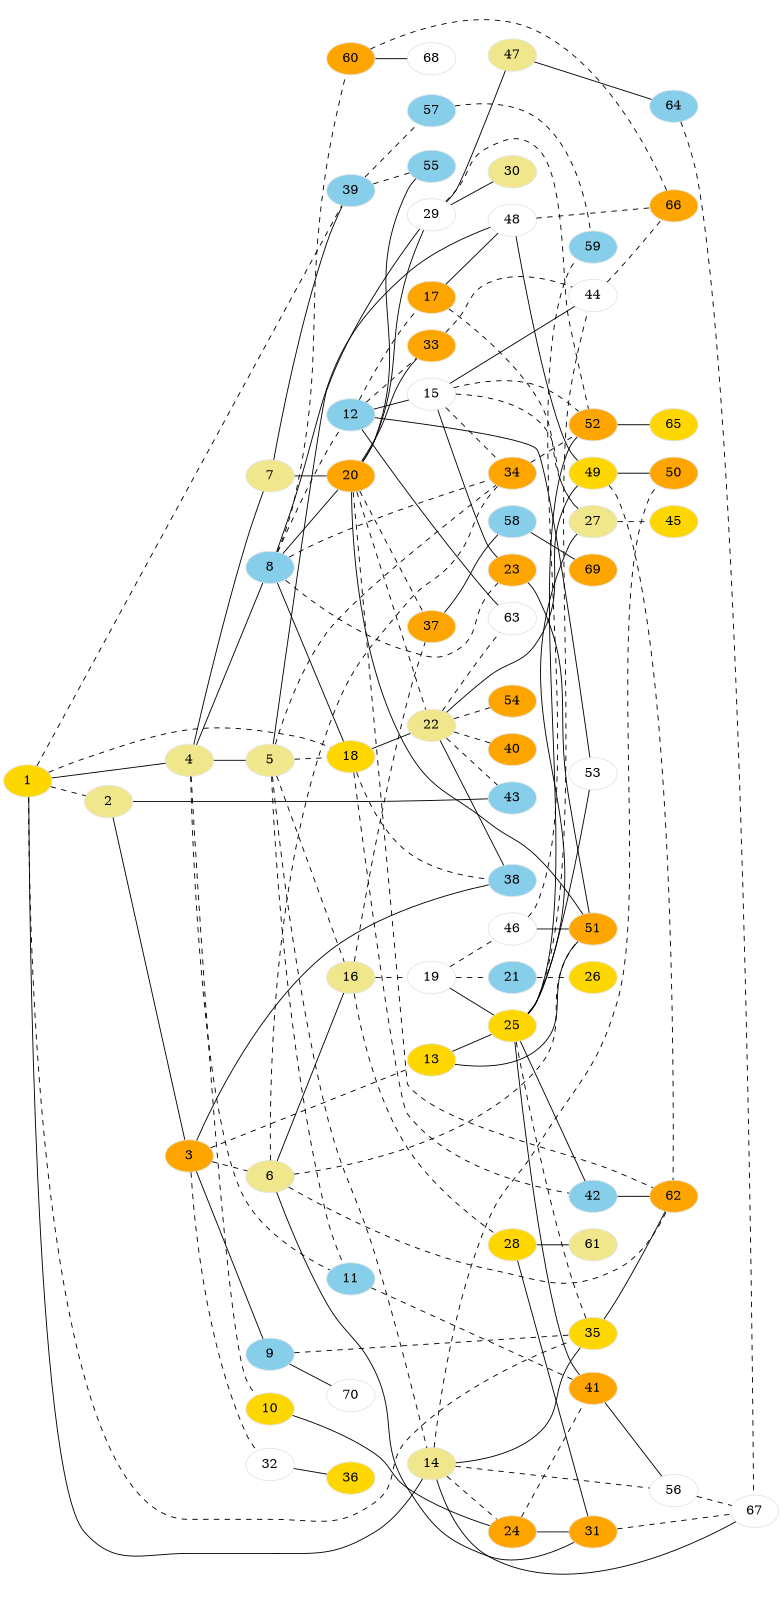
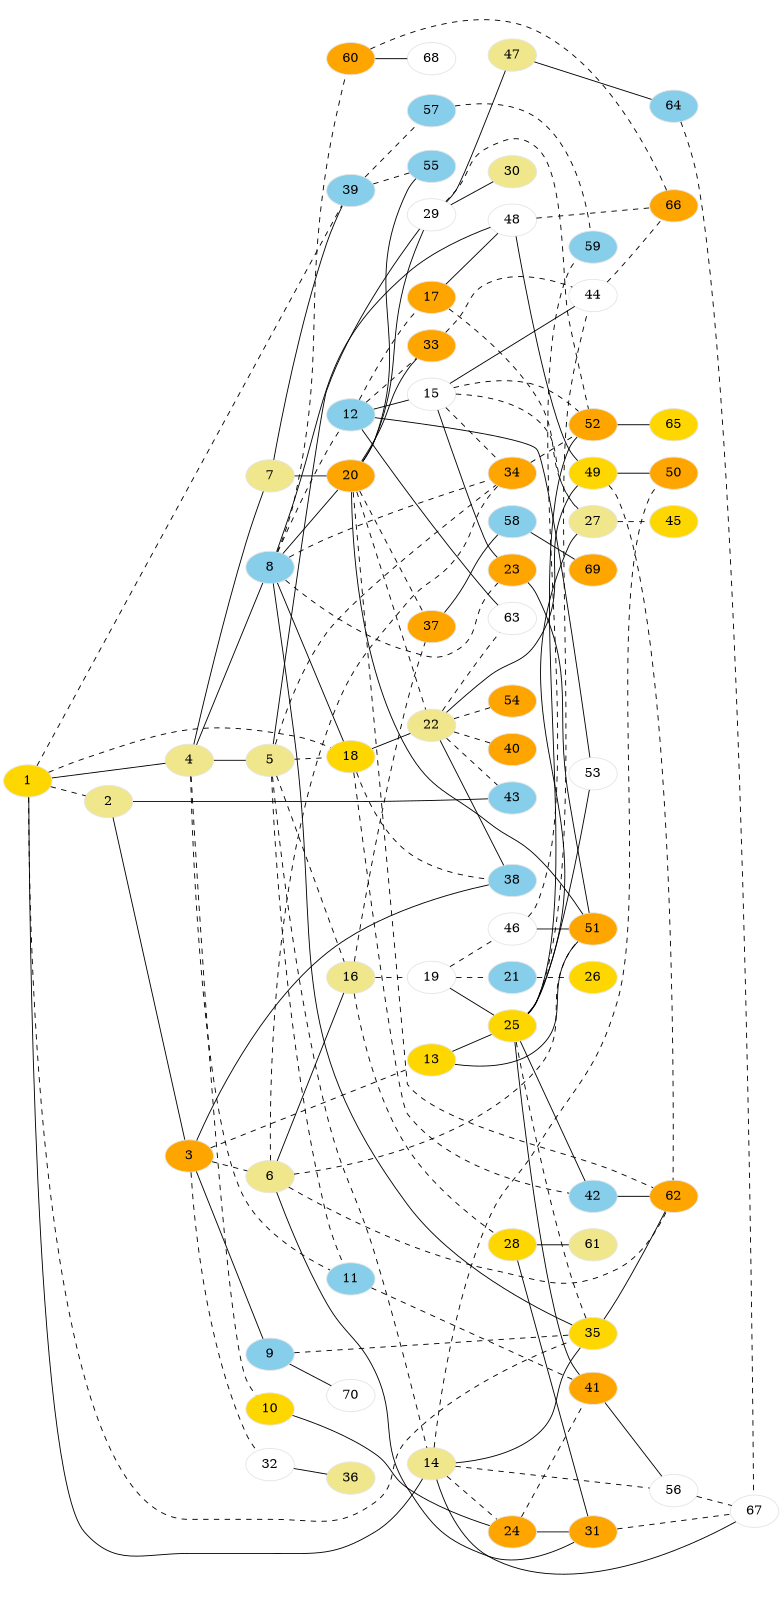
edge "8" -- "35": added
node "36": fillcolor gold -> khaki
